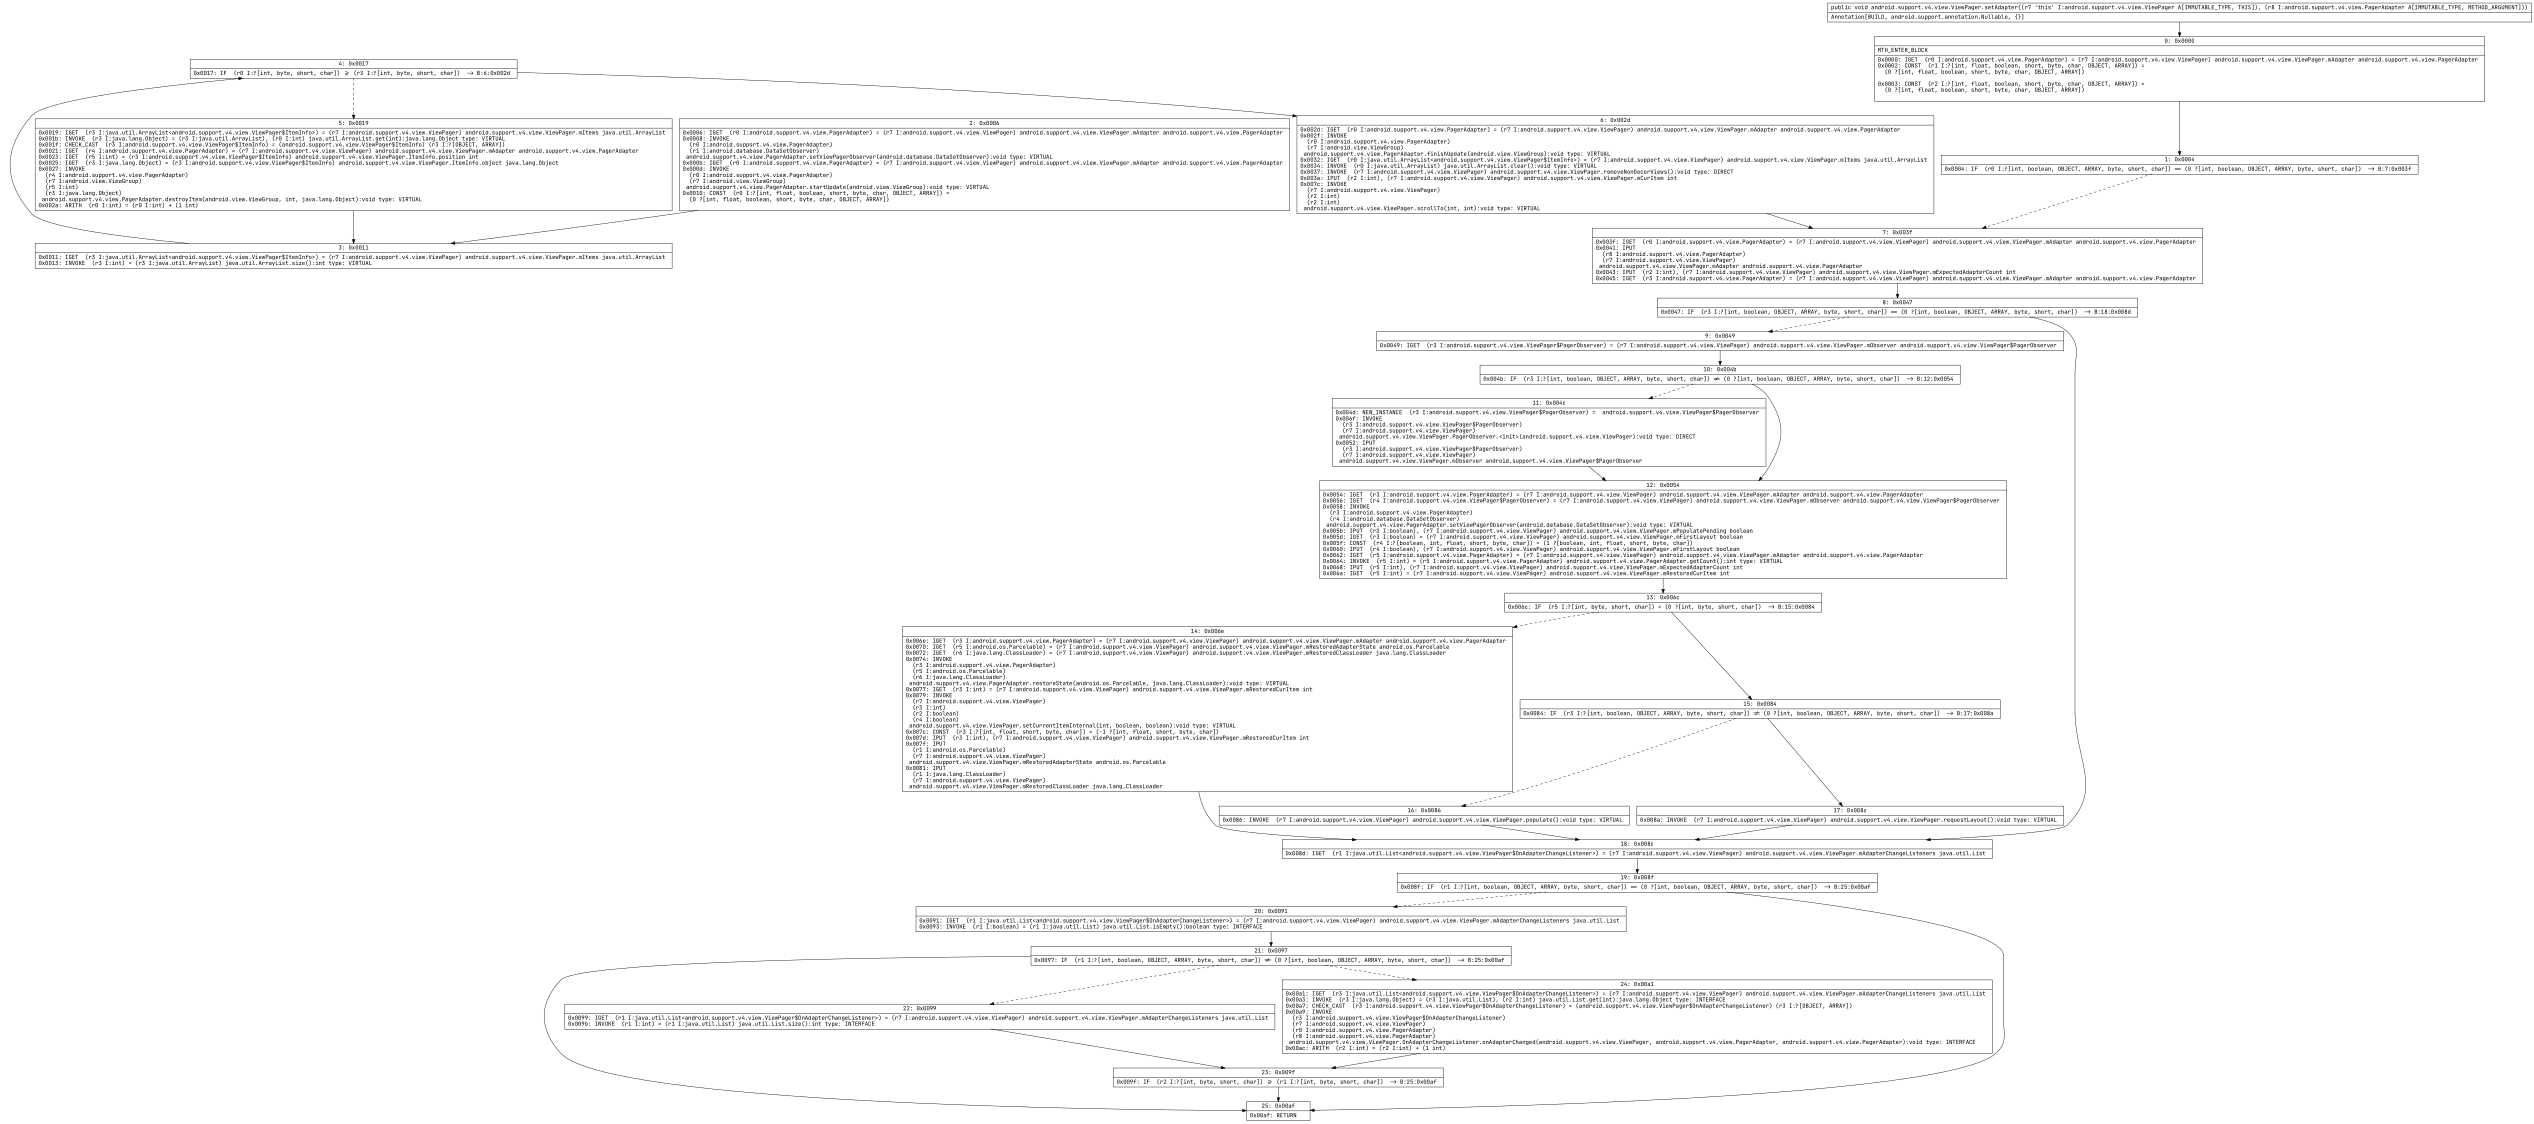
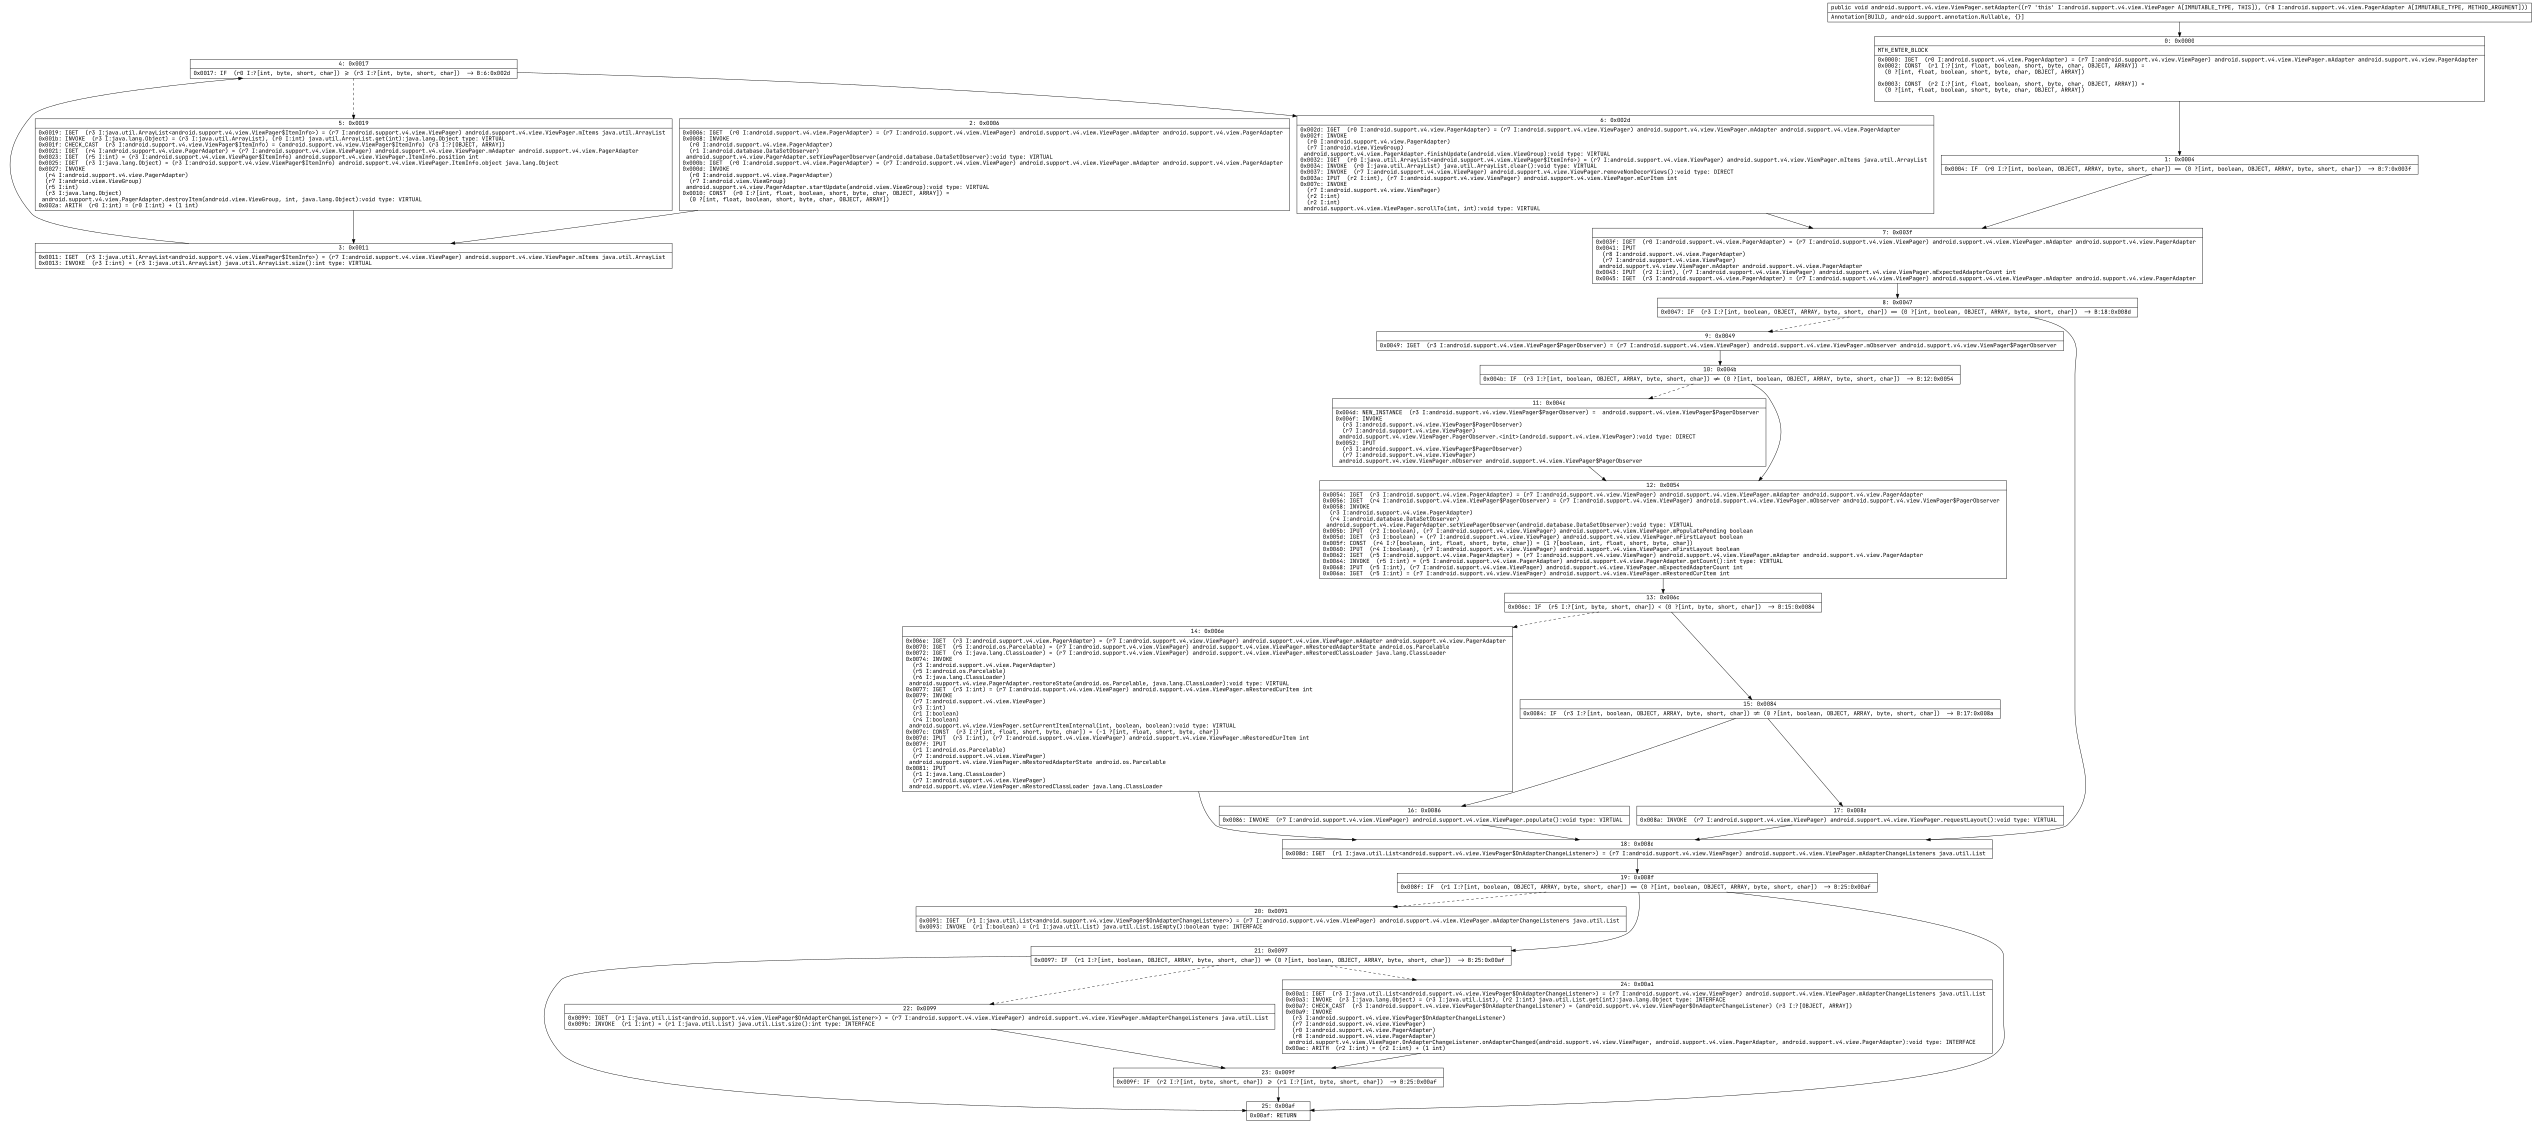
edge "1: 0x0004" -> "7: 0x003f": style dashed -> solid
node "14: 0x006e": text "(r2 I:boolean)" -> "(r1 I:boolean)"
edge "15: 0x0084" -> "16: 0x0086": style dashed -> solid
edge "20: 0x0091" -> "21: 0x0097": now "19: 0x008f" -> "21: 0x0097"
